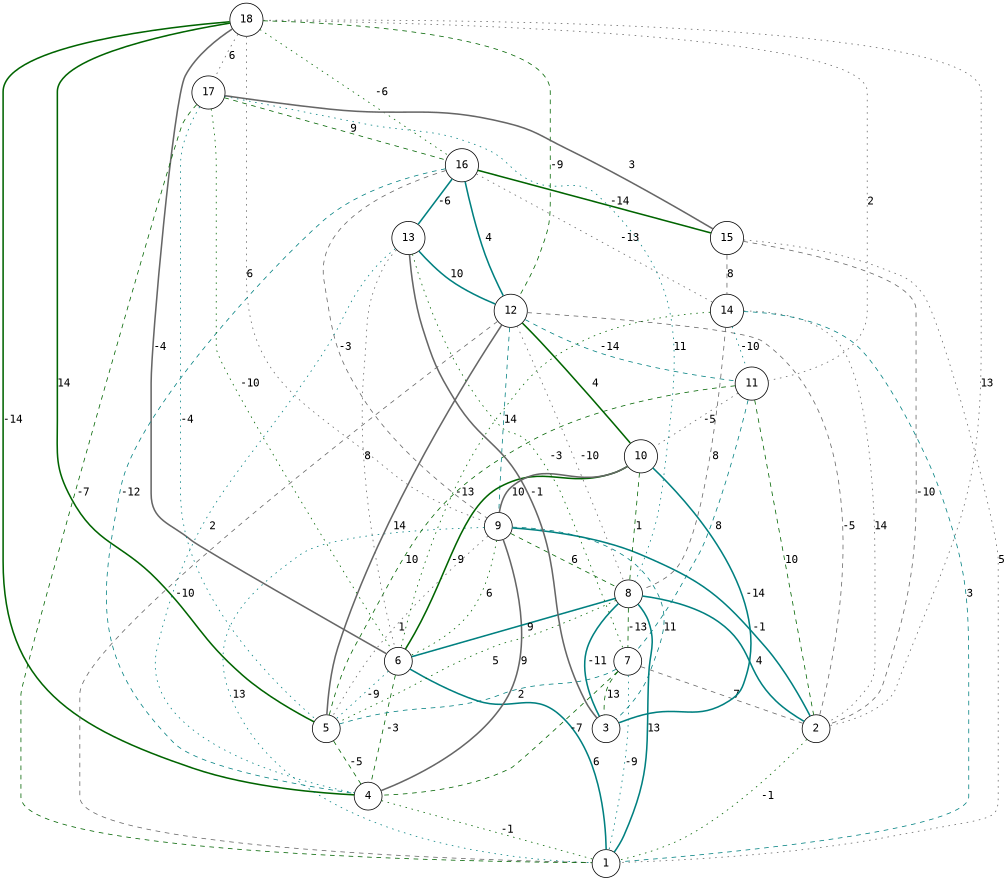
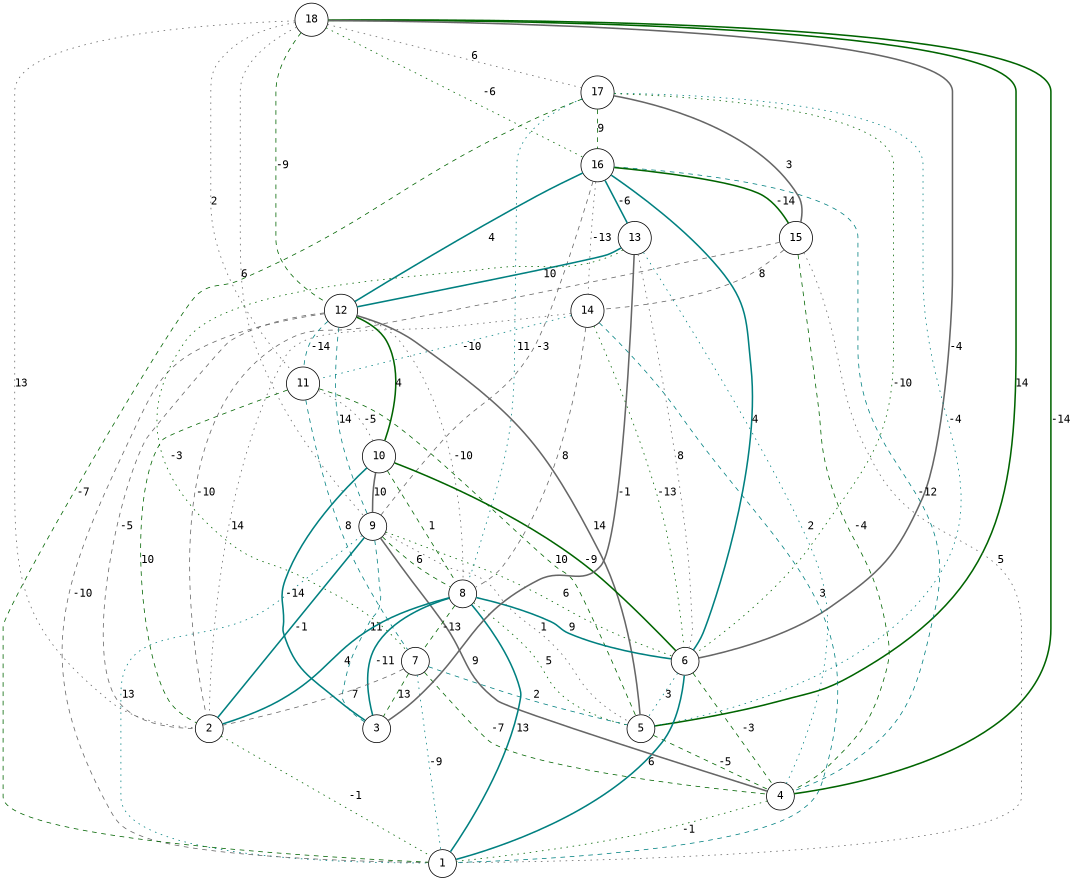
edge "16" -- "6": added, label "4"
edge "15" -- "4": added, label "-4"
edge "6" -- "5": label "-9" -> "3"
